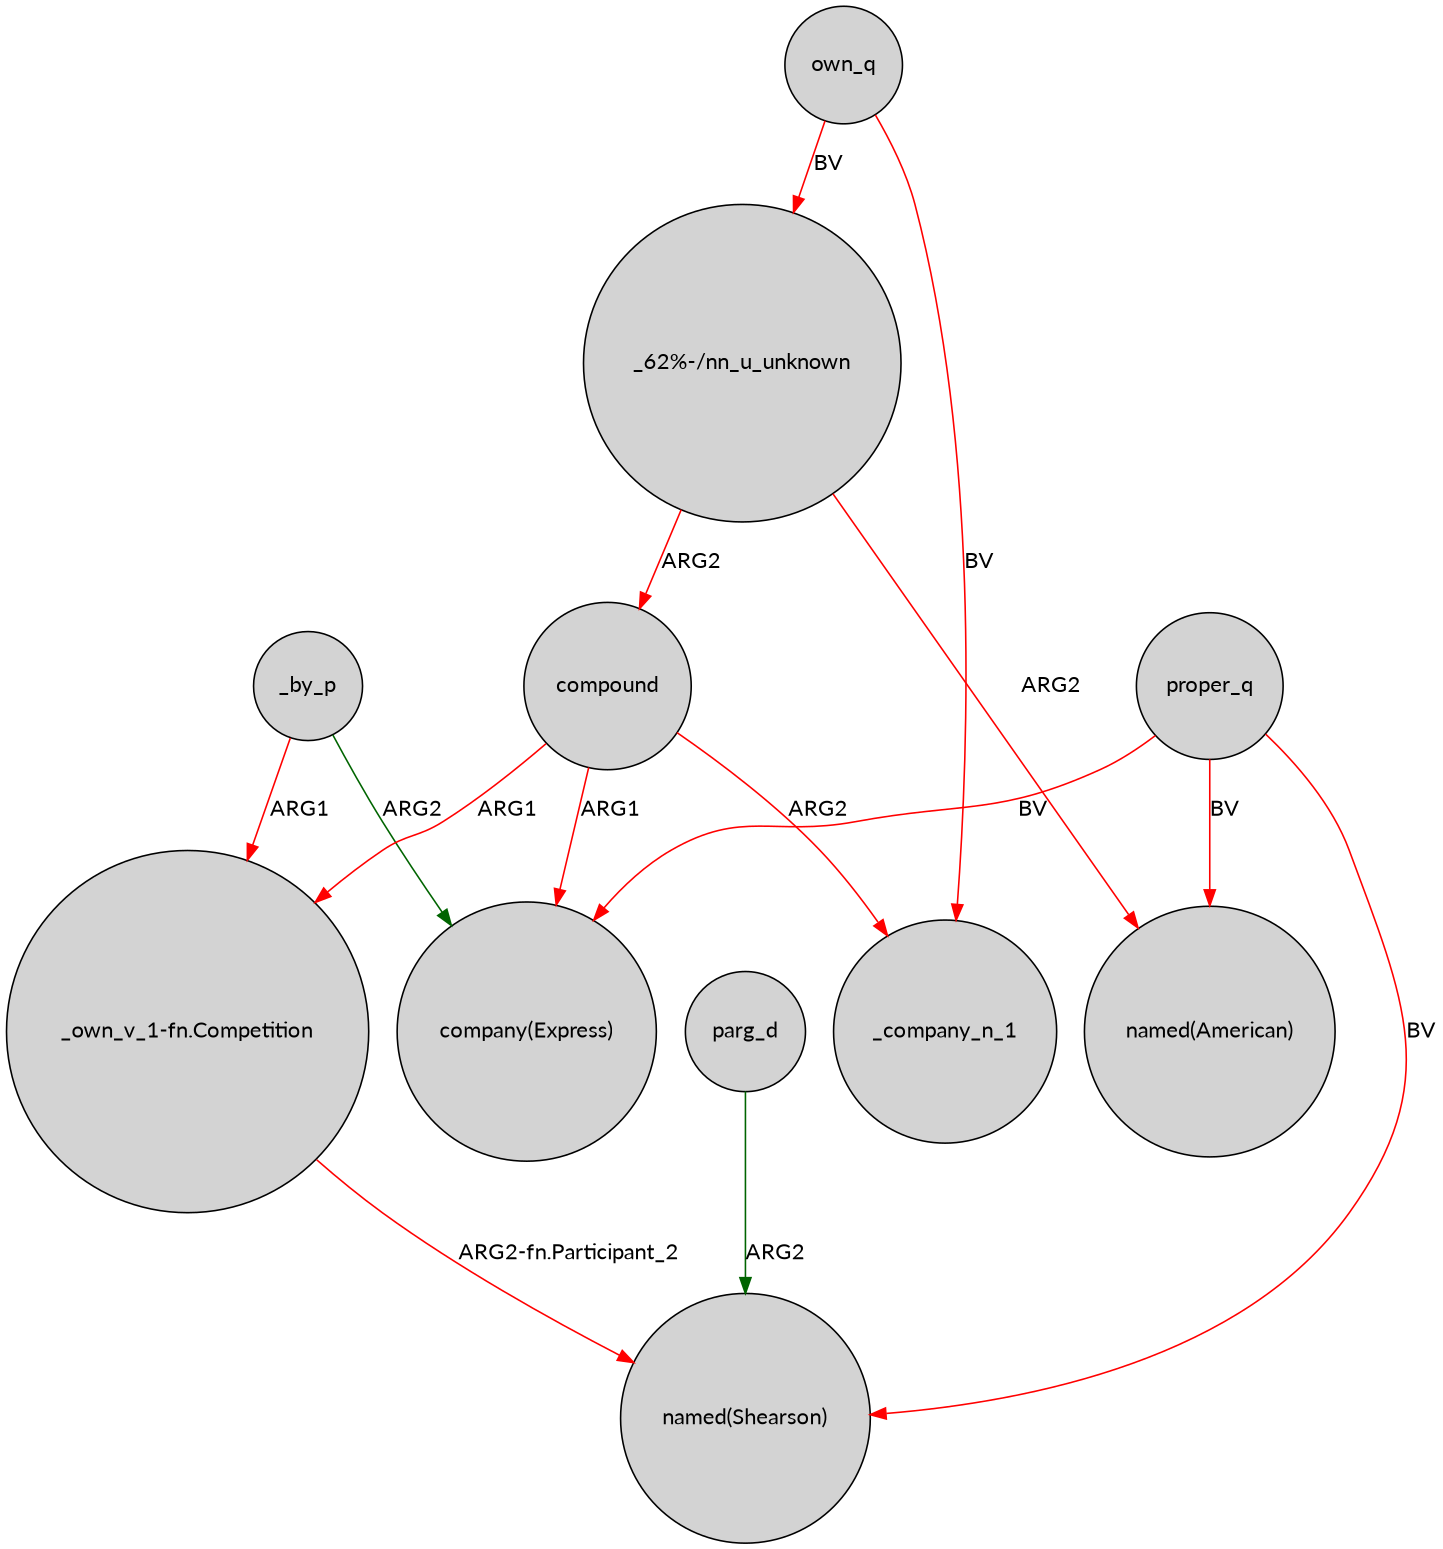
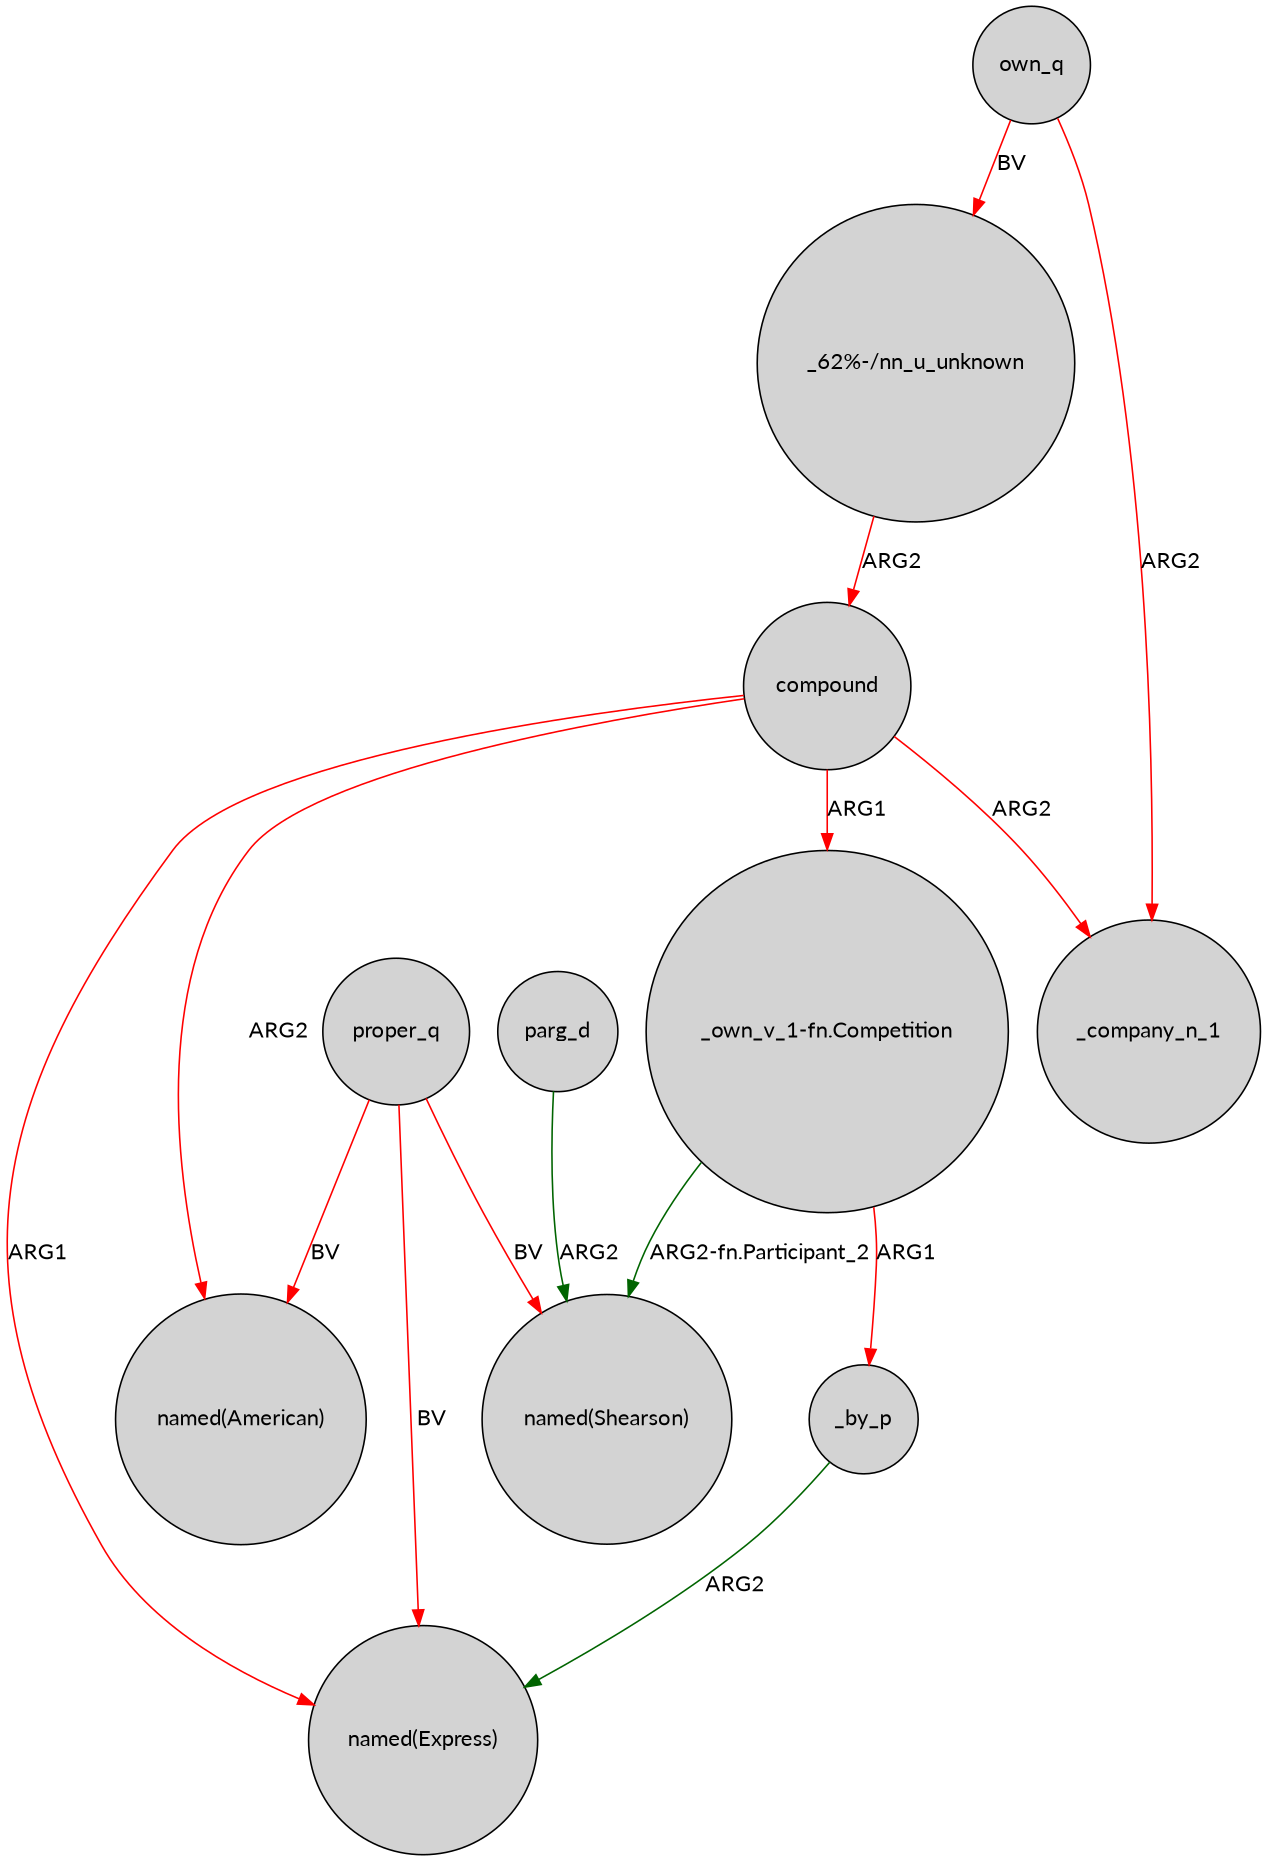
edge "own_q" -> "_company_n_1": label "BV" -> "ARG2"
edge "_62%-/nn_u_unknown" -> "named(American)": now "compound" -> "named(American)"
edge "_by_p" -> "_own_v_1-fn.Competition": reversed
node "company(Express)": label "company(Express)" -> "named(Express)"
edge "_own_v_1-fn.Competition" -> "named(Shearson)": color red -> darkgreen
